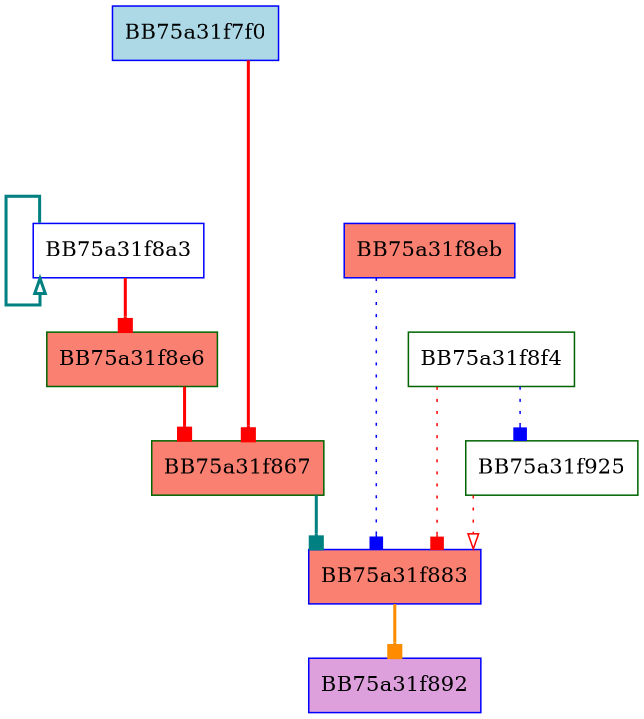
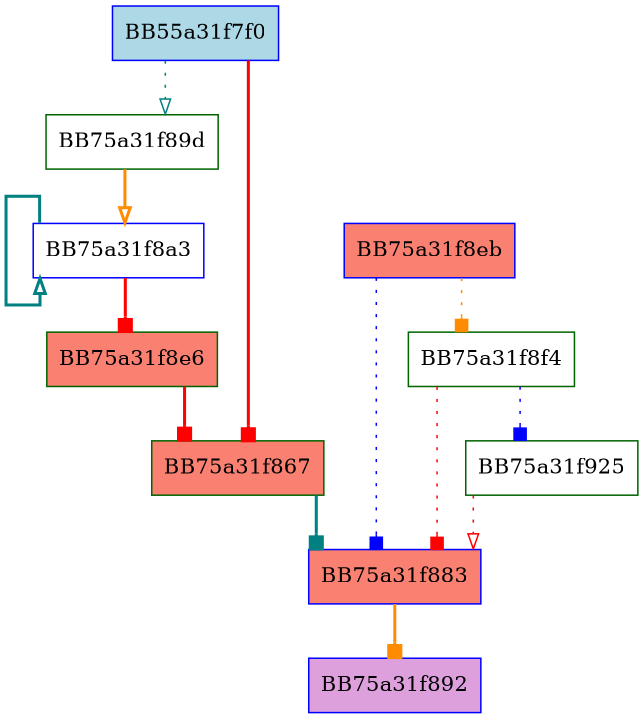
node "BB75a31f7f0": label "BB75a31f7f0" -> "BB55a31f7f0"
node "BB75a31f89d": added
edge "BB75a31f8eb" -> "BB75a31f8f4": added
